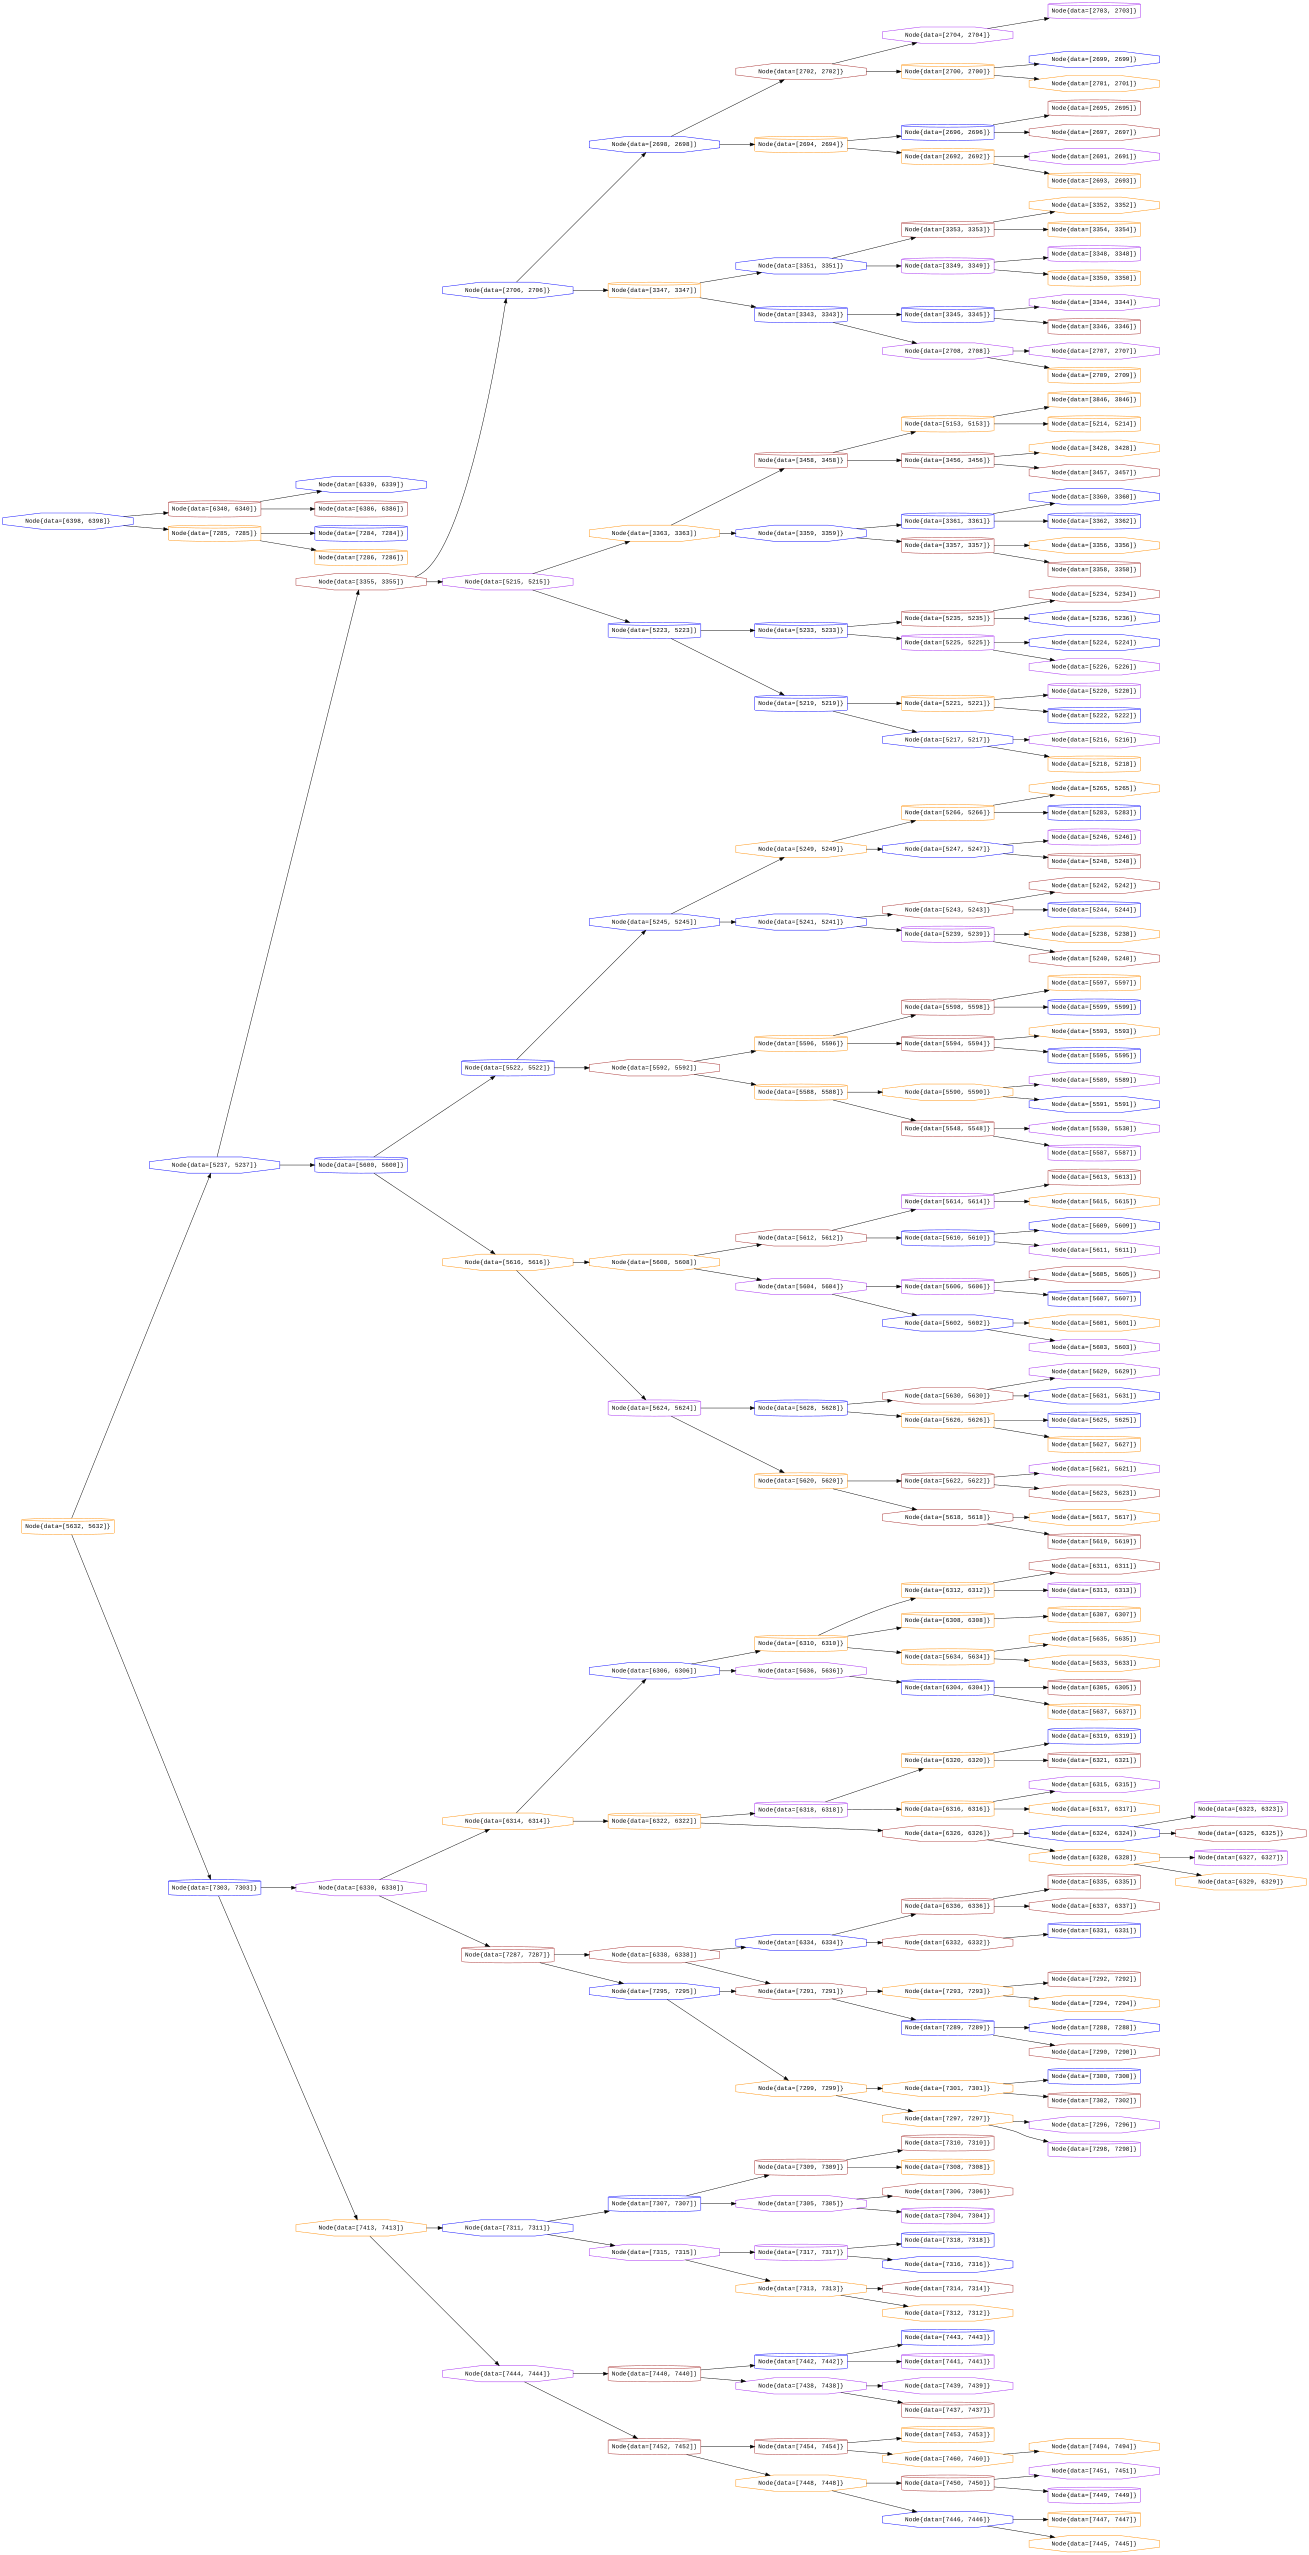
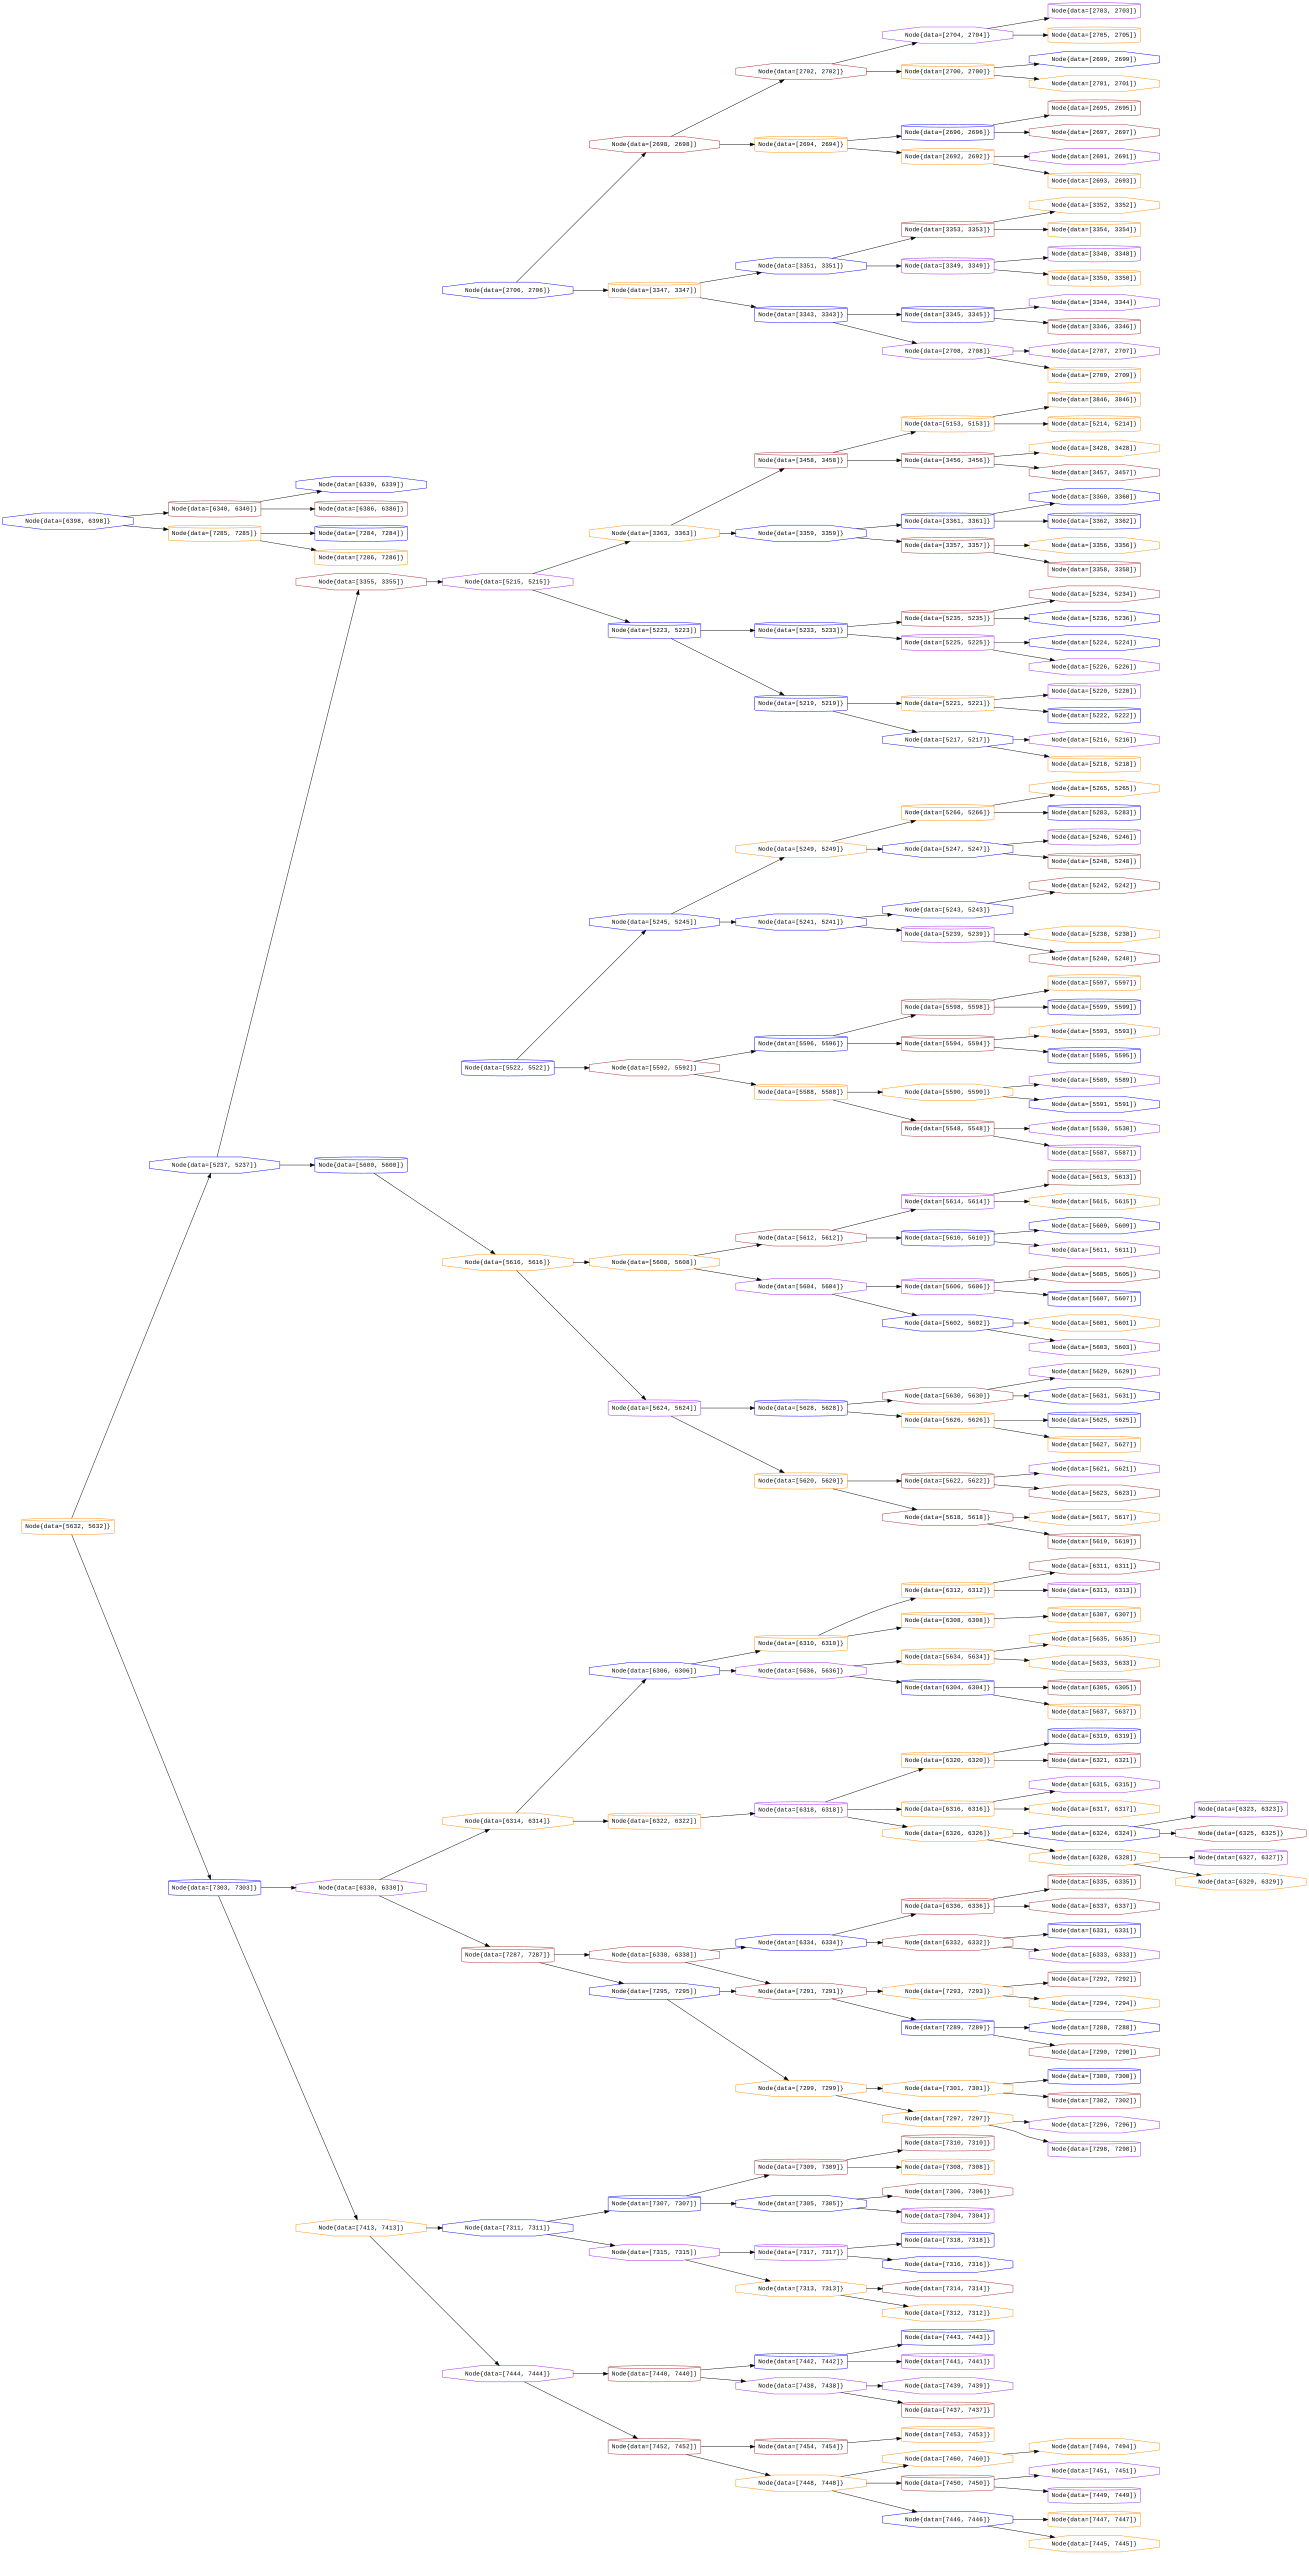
node "Node{data=[2705, 2705]}": added
node "Node{data=[2698, 2698]}": color blue -> brown
edge "Node{data=[3355, 3355]}" -> "Node{data=[2706, 2706]}": removed
node "Node{data=[5243, 5243]}": color brown -> blue
node "Node{data=[5244, 5244]}": removed
node "Node{data=[5596, 5596]}": color darkorange -> blue
edge "Node{data=[5600, 5600]}" -> "Node{data=[5522, 5522]}": removed
edge "Node{data=[6310, 6310]}" -> "Node{data=[5634, 5634]}": now "Node{data=[5636, 5636]}" -> "Node{data=[5634, 5634]}"
edge "Node{data=[6322, 6322]}" -> "Node{data=[6326, 6326]}": now "Node{data=[6318, 6318]}" -> "Node{data=[6326, 6326]}"
node "Node{data=[6326, 6326]}": color brown -> darkorange
node "Node{data=[6333, 6333]}": added
node "Node{data=[7305, 7305]}": color purple -> blue
edge "Node{data=[7454, 7454]}" -> "Node{data=[7460, 7460]}": now "Node{data=[7448, 7448]}" -> "Node{data=[7460, 7460]}"
